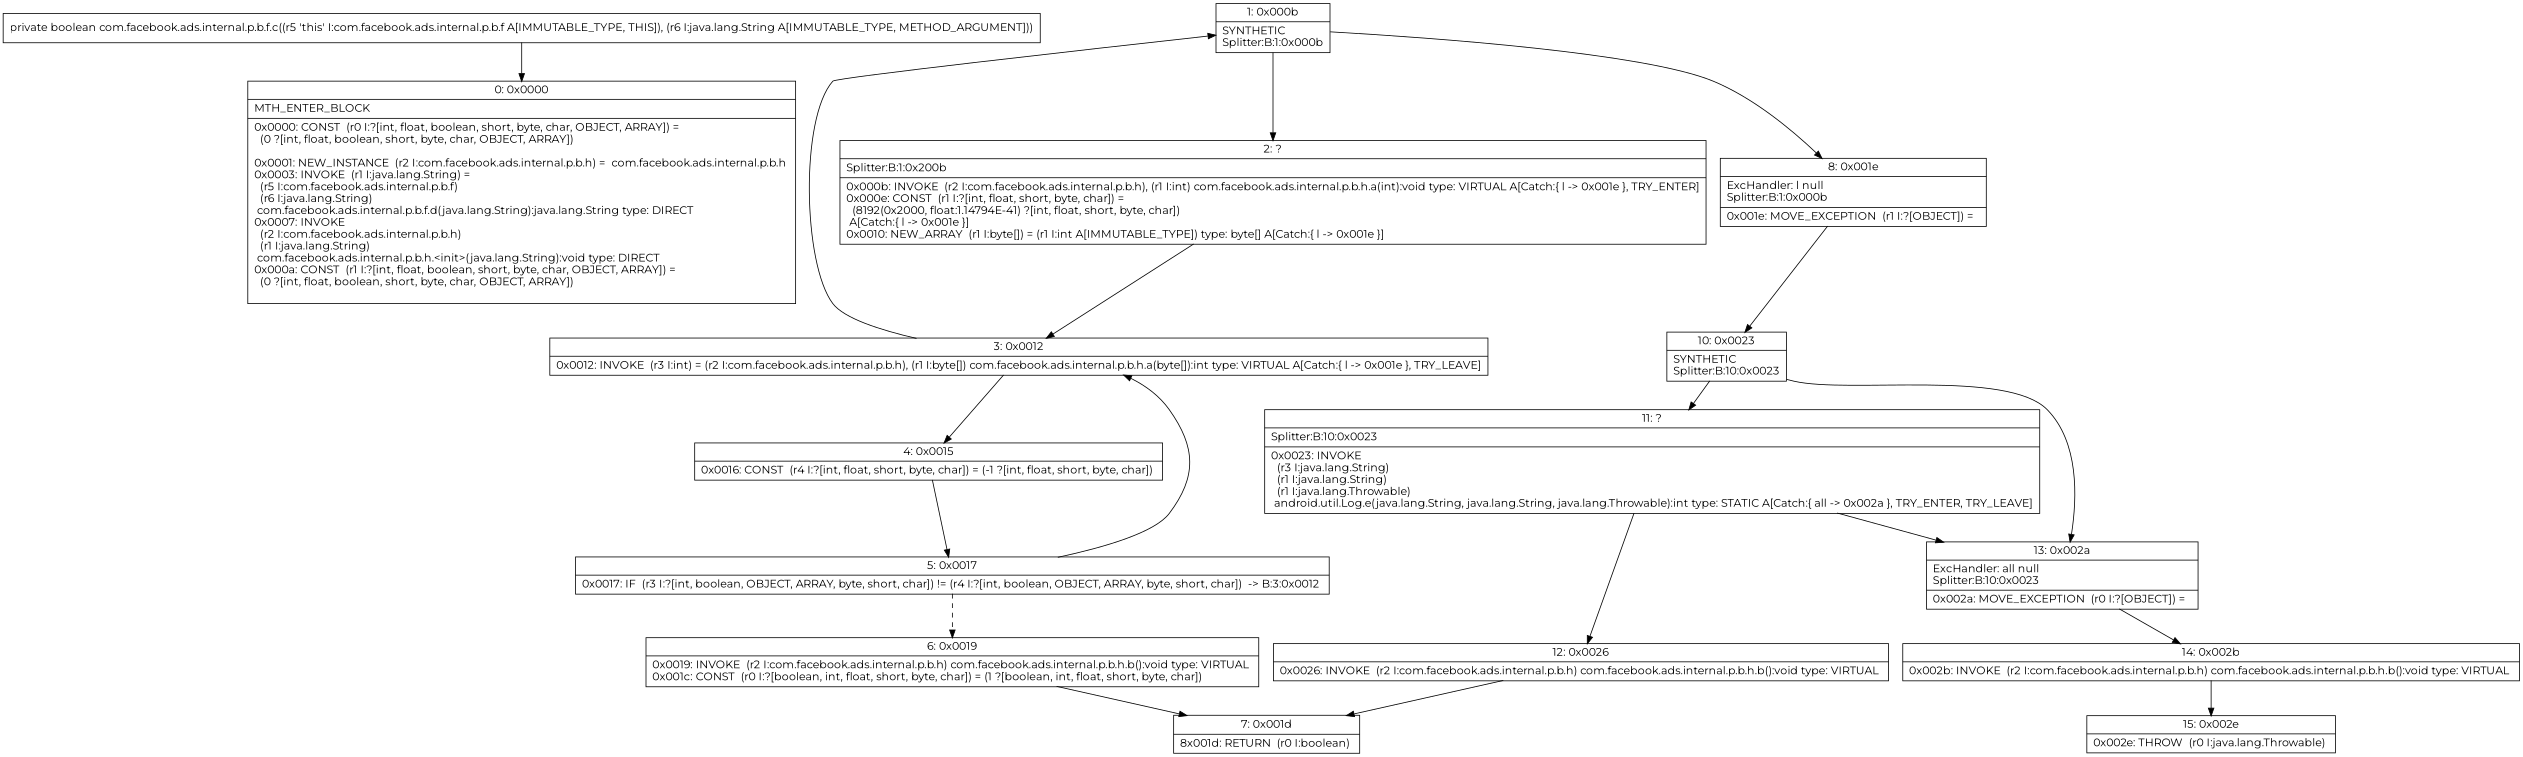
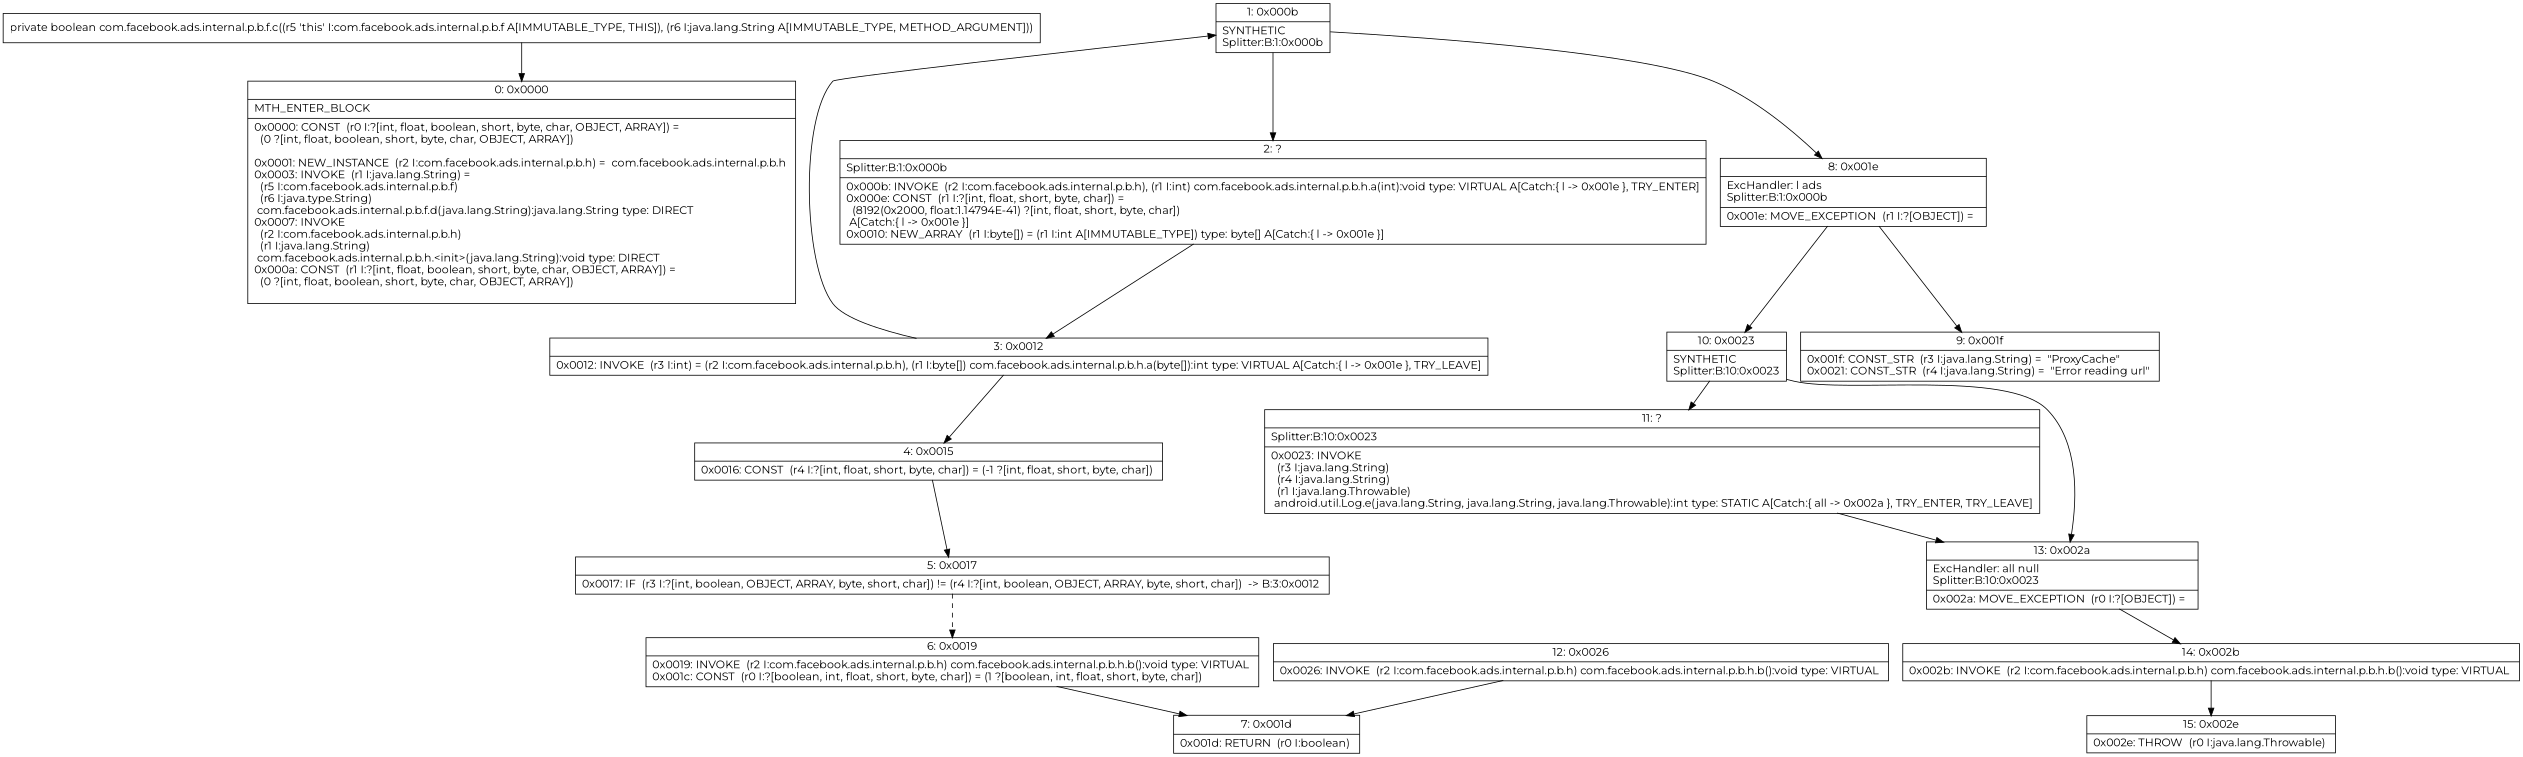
node "2: ?": text "Splitter:B:1:0x200b" -> "Splitter:B:1:0x000b"
node "8: 0x001e": text "ExcHandler: l null" -> "ExcHandler: l ads"
node "0: 0x0000": text "(r6 I:java.lang.String)" -> "(r6 I:java.type.String)"
node "9: 0x001f": added
node "11: ?": text "(r1 I:java.lang.String)" -> "(r4 I:java.lang.String)"
edge "5: 0x0017" -> "3: 0x0012": removed
edge "11: ?" -> "12: 0x0026": removed
node "7: 0x001d": text "8x001d: RETURN  (r0 I:boolean)" -> "0x001d: RETURN  (r0 I:boolean)"
